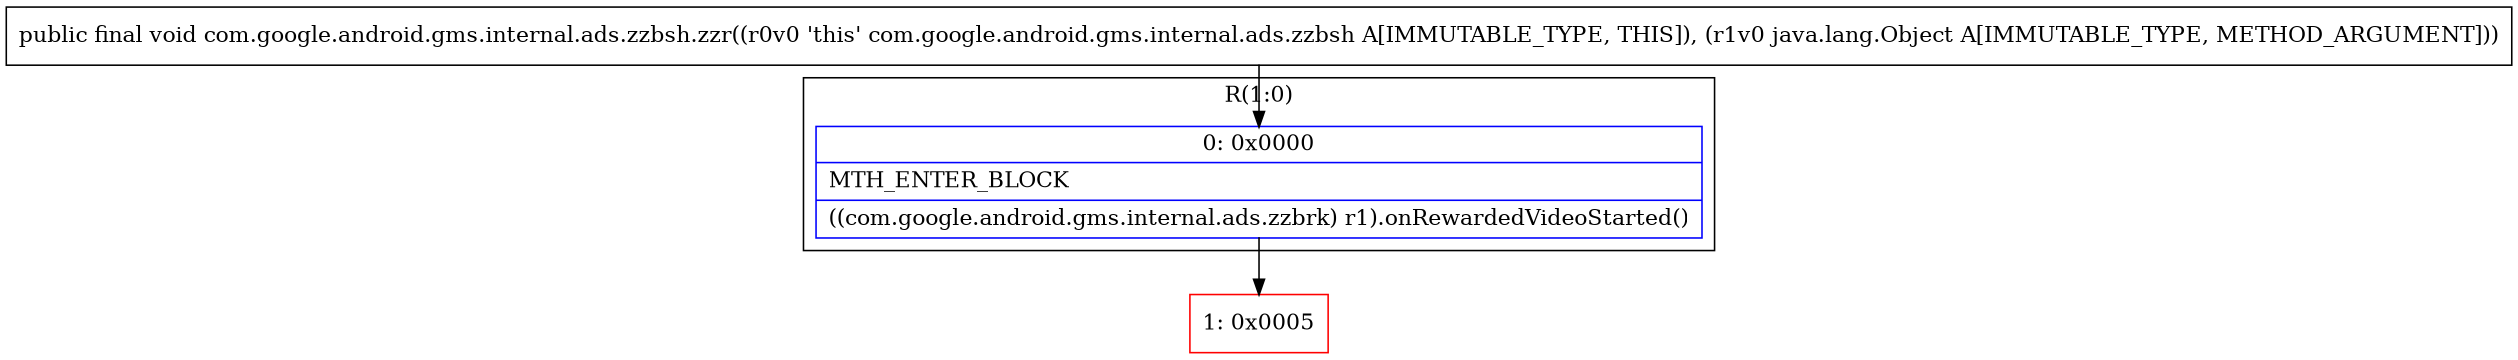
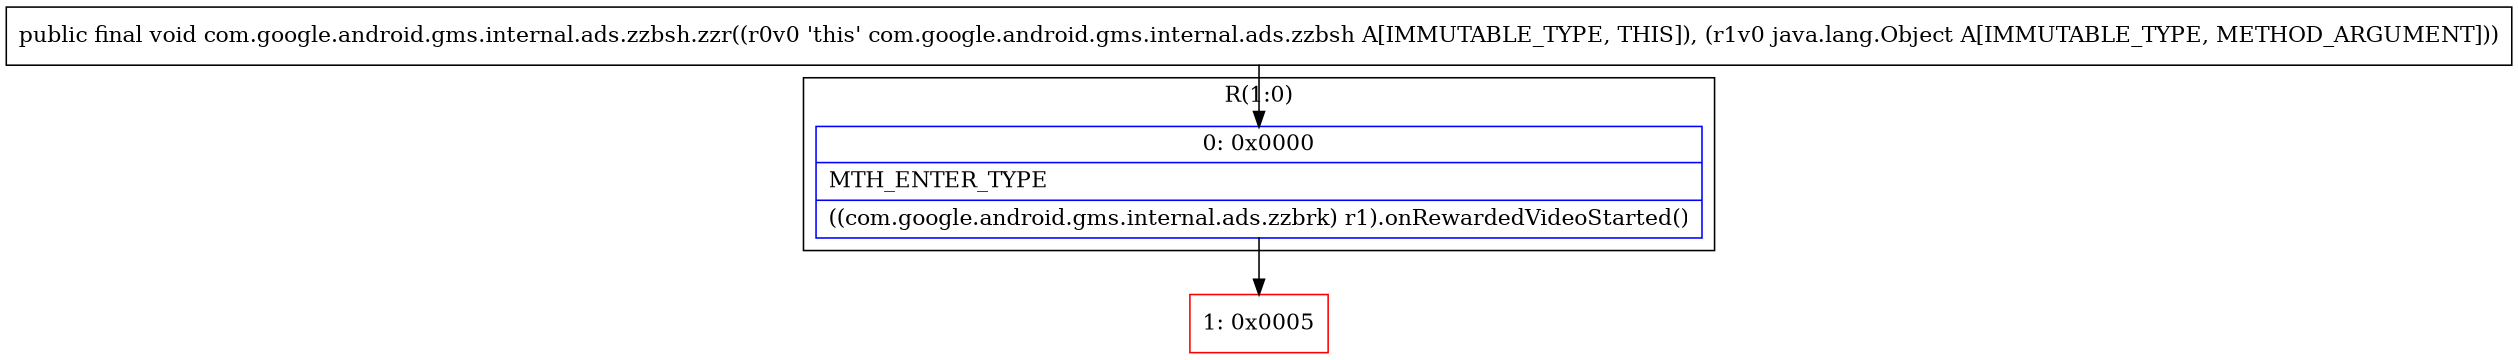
node "0: 0x0000": text "MTH_ENTER_BLOCK" -> "MTH_ENTER_TYPE"
